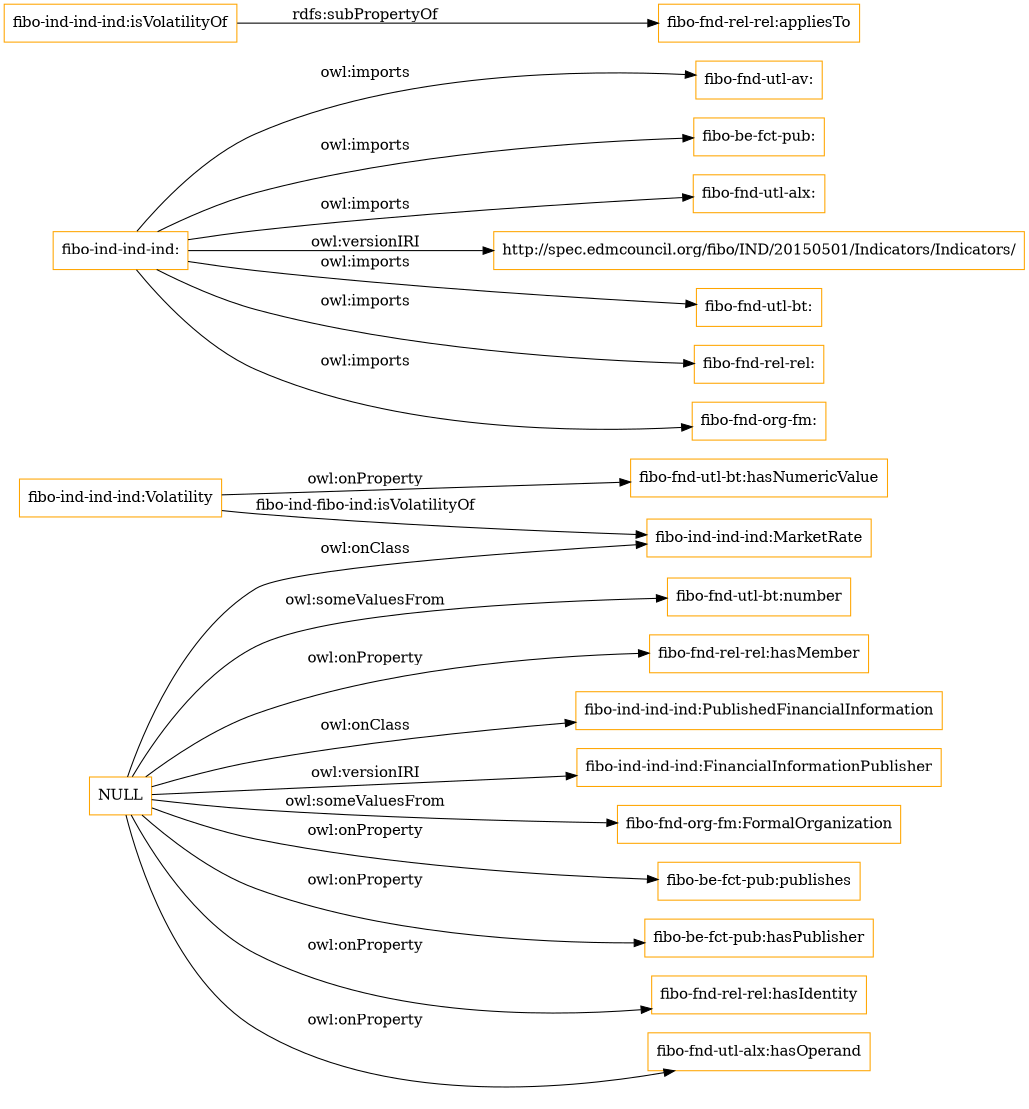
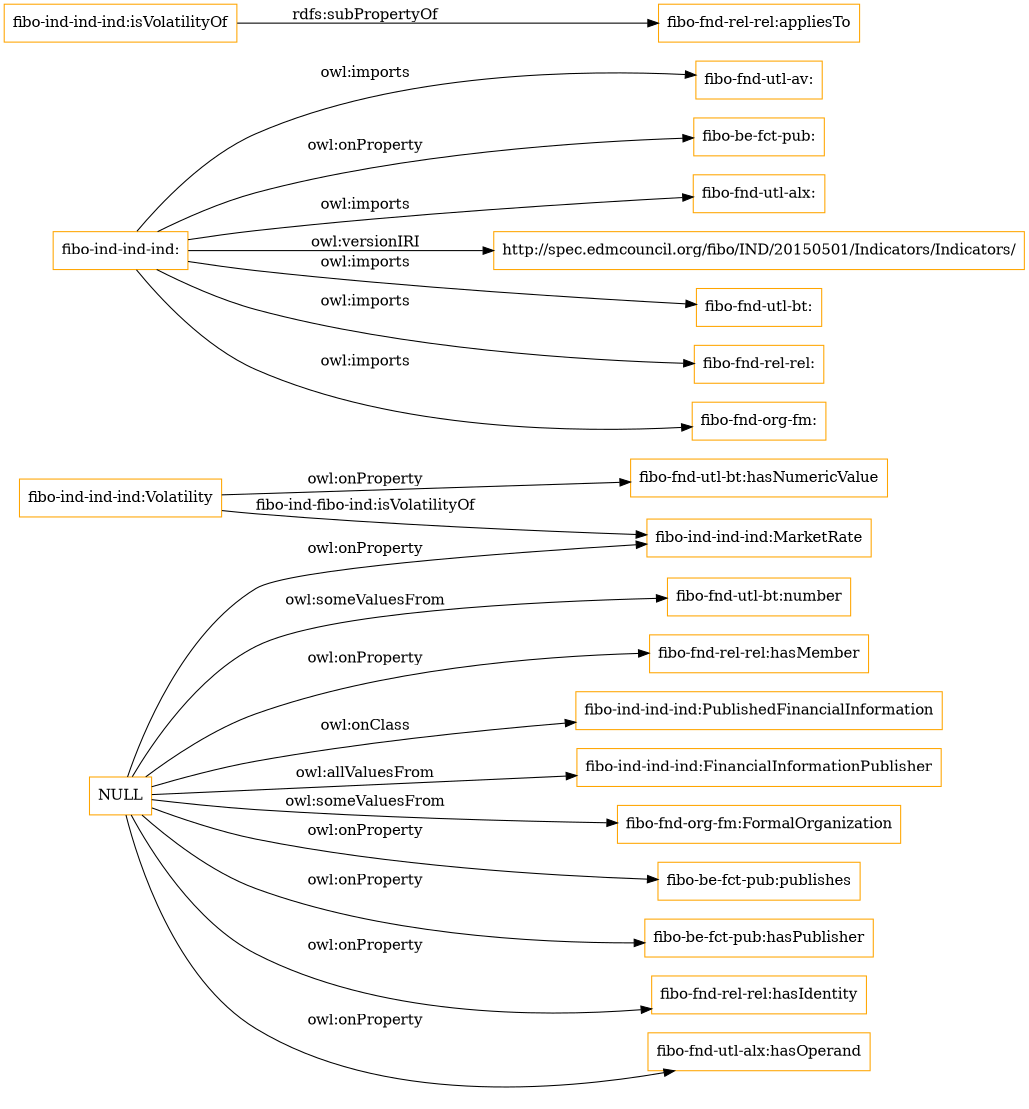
edge "fibo-ind-ind-ind:" -> "fibo-be-fct-pub:": label "owl:imports" -> "owl:onProperty"
edge "NULL" -> "fibo-ind-ind-ind:MarketRate": label "owl:onClass" -> "owl:onProperty"
edge "NULL" -> "fibo-ind-ind-ind:FinancialInformationPublisher": label "owl:versionIRI" -> "owl:allValuesFrom"
